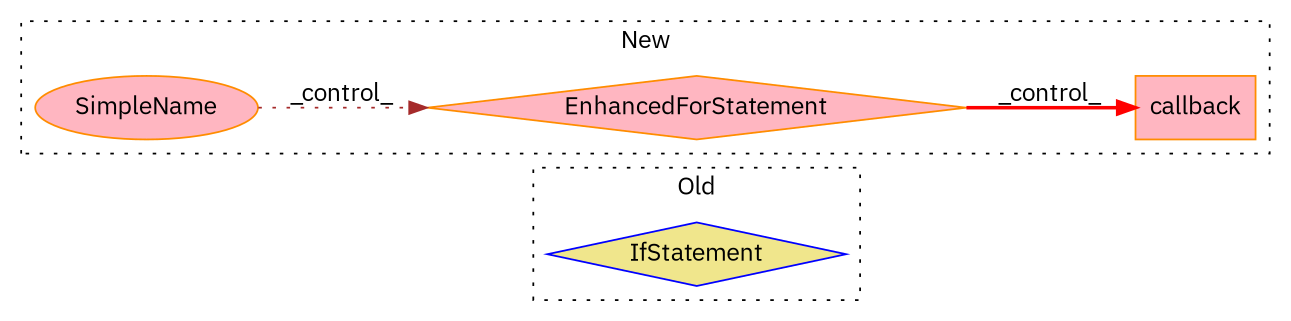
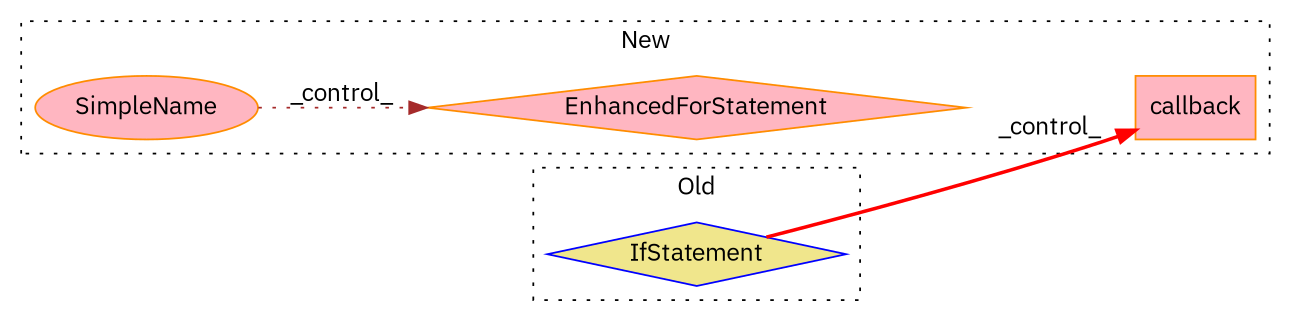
edge "EnhancedForStatement" -> "callback": now "IfStatement" -> "callback"
